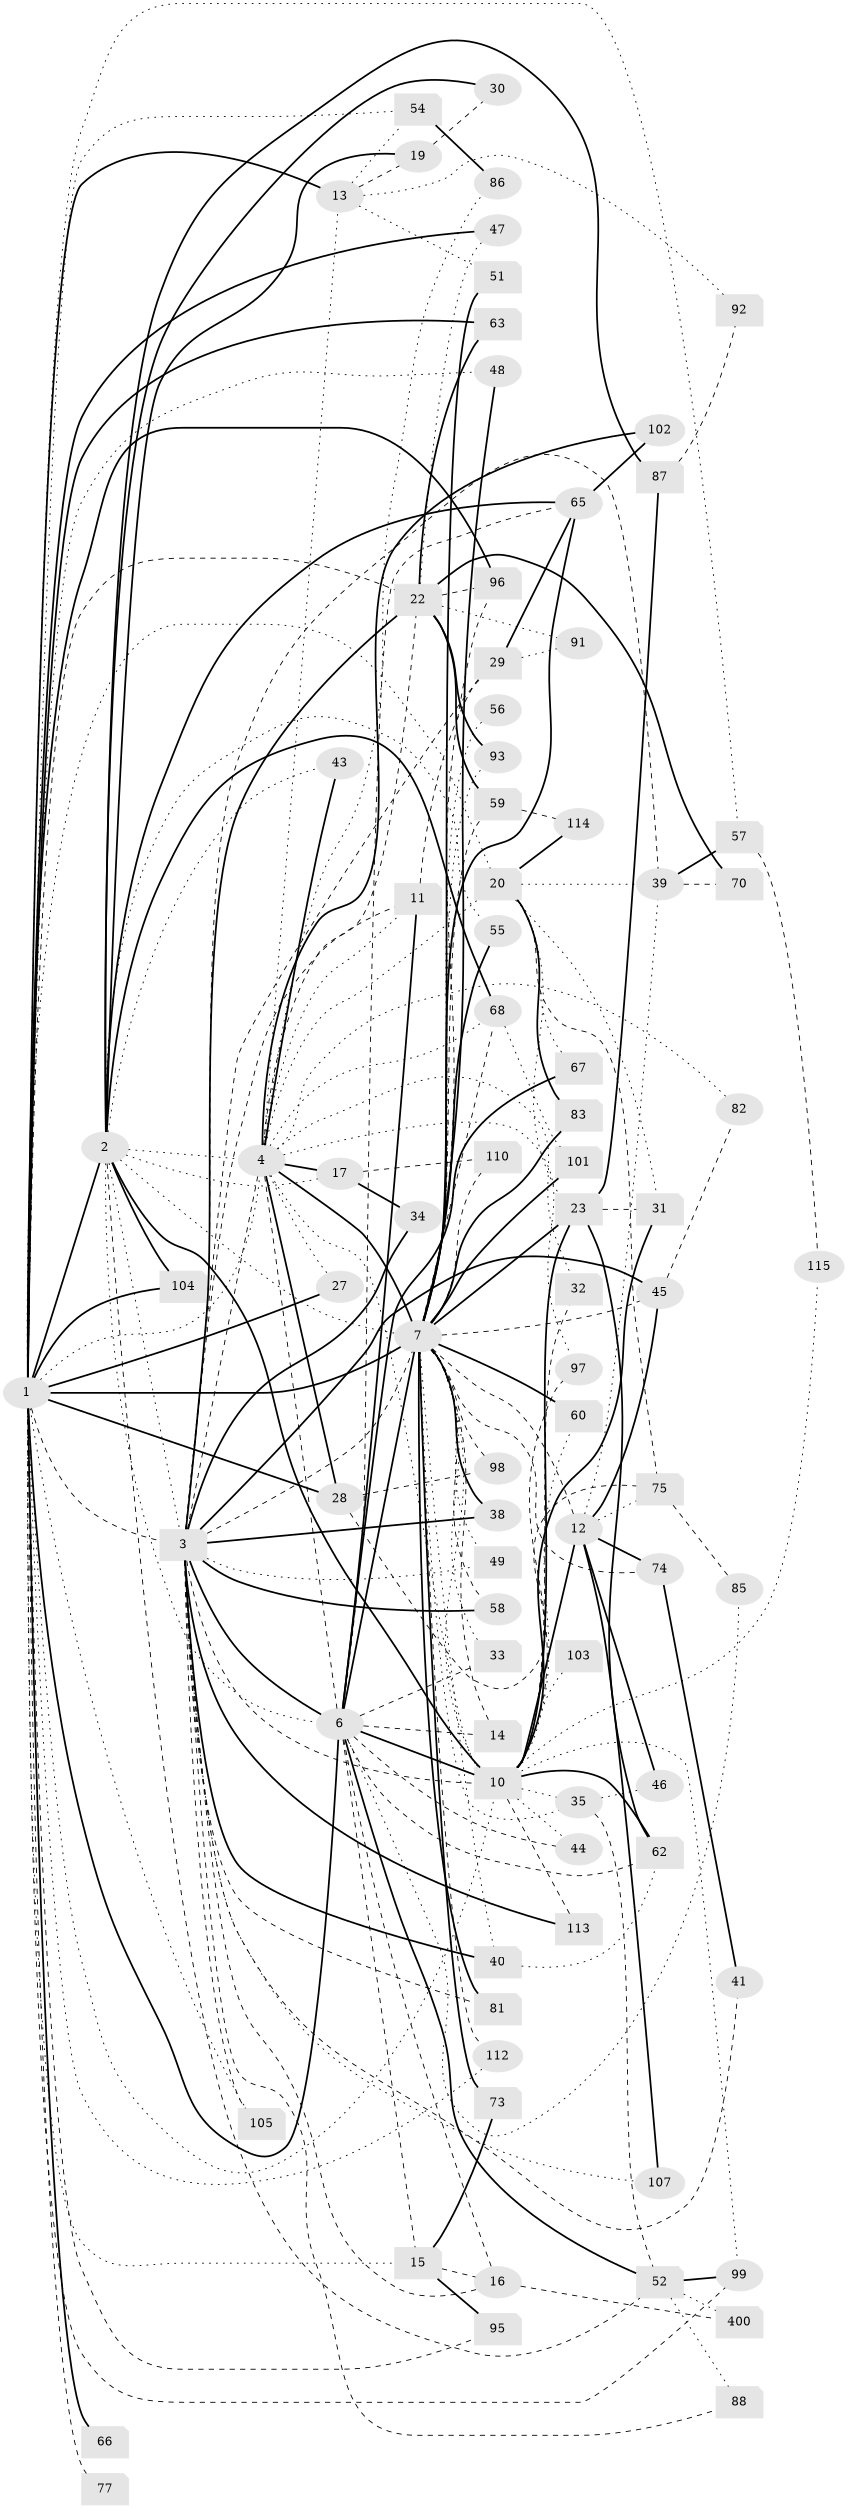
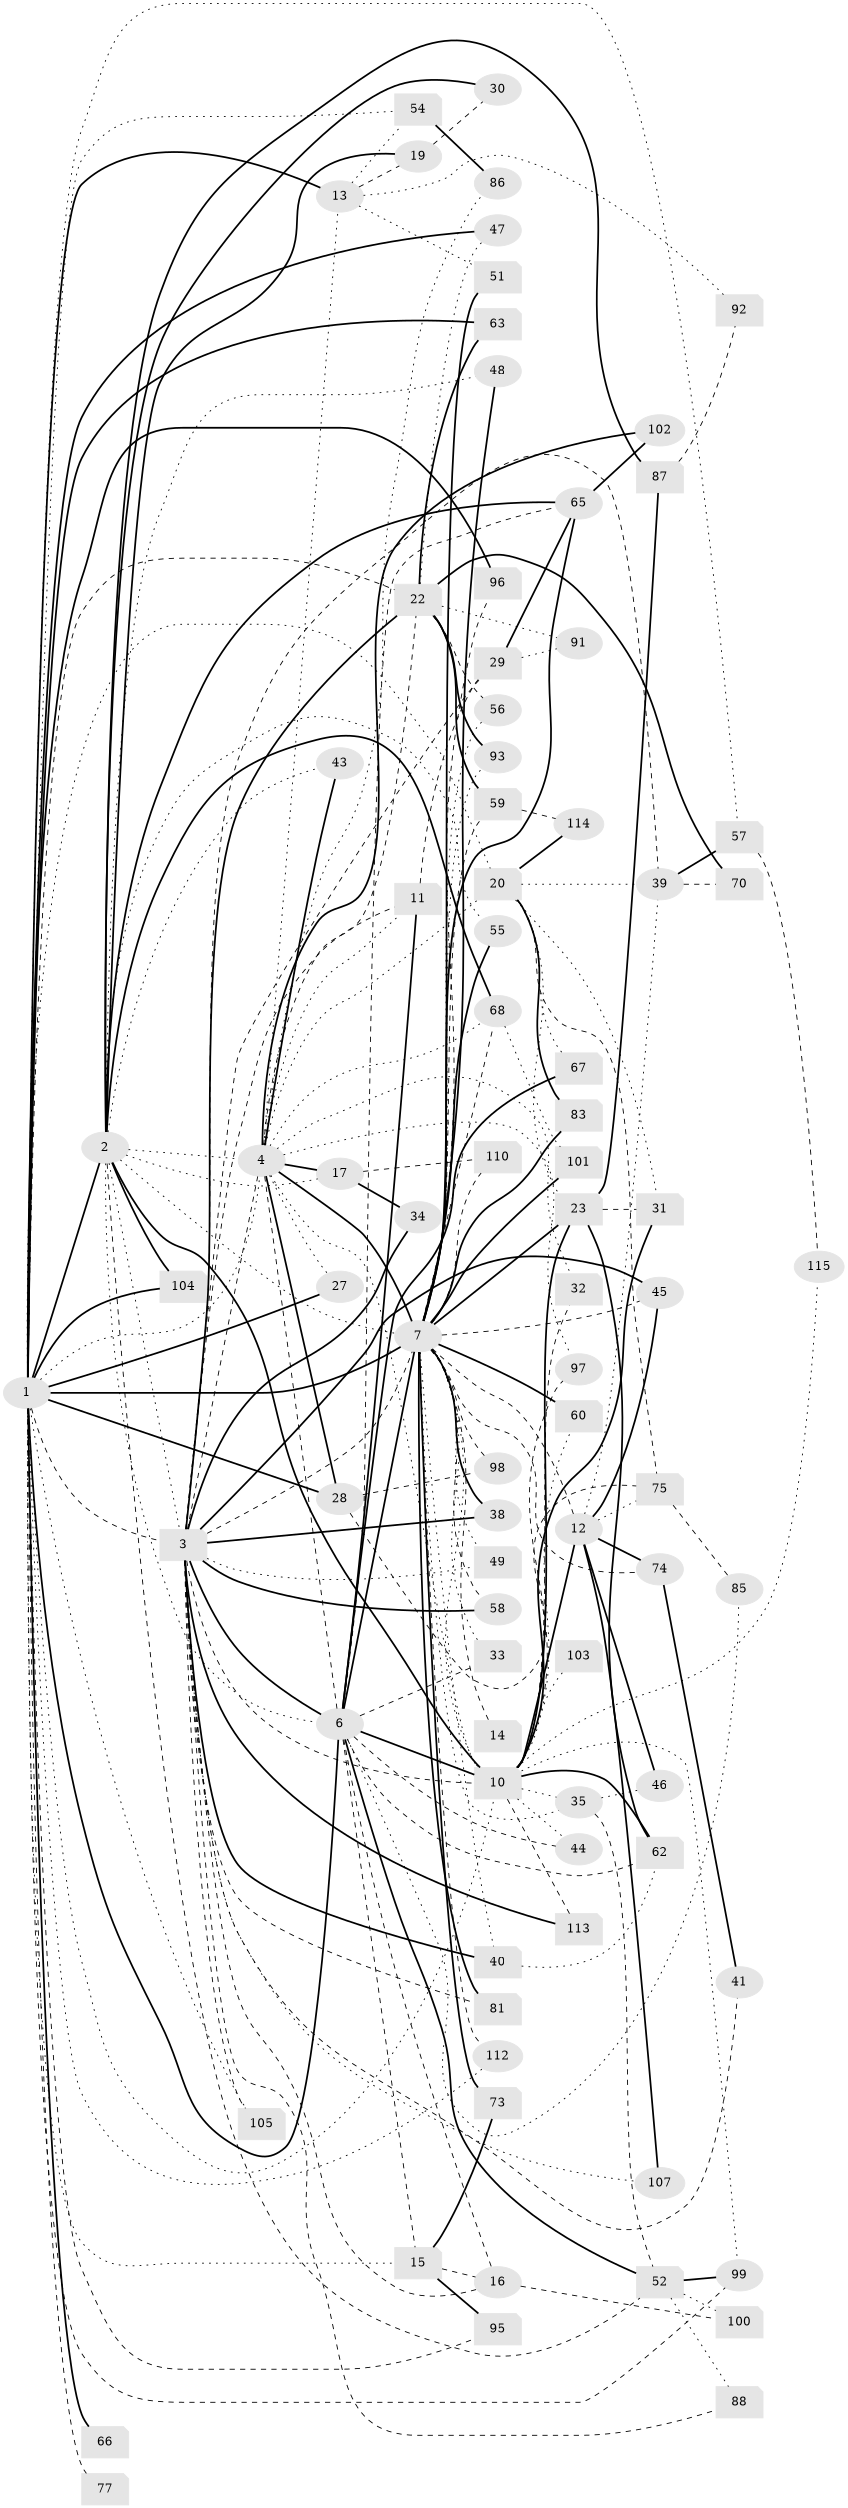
edge "48" -- "1": now "48" -- "2"
edge "96" -- "22": now "56" -- "22"
node "82": removed
edge "6" -- "14": removed
node "400": label "400" -> "100"
